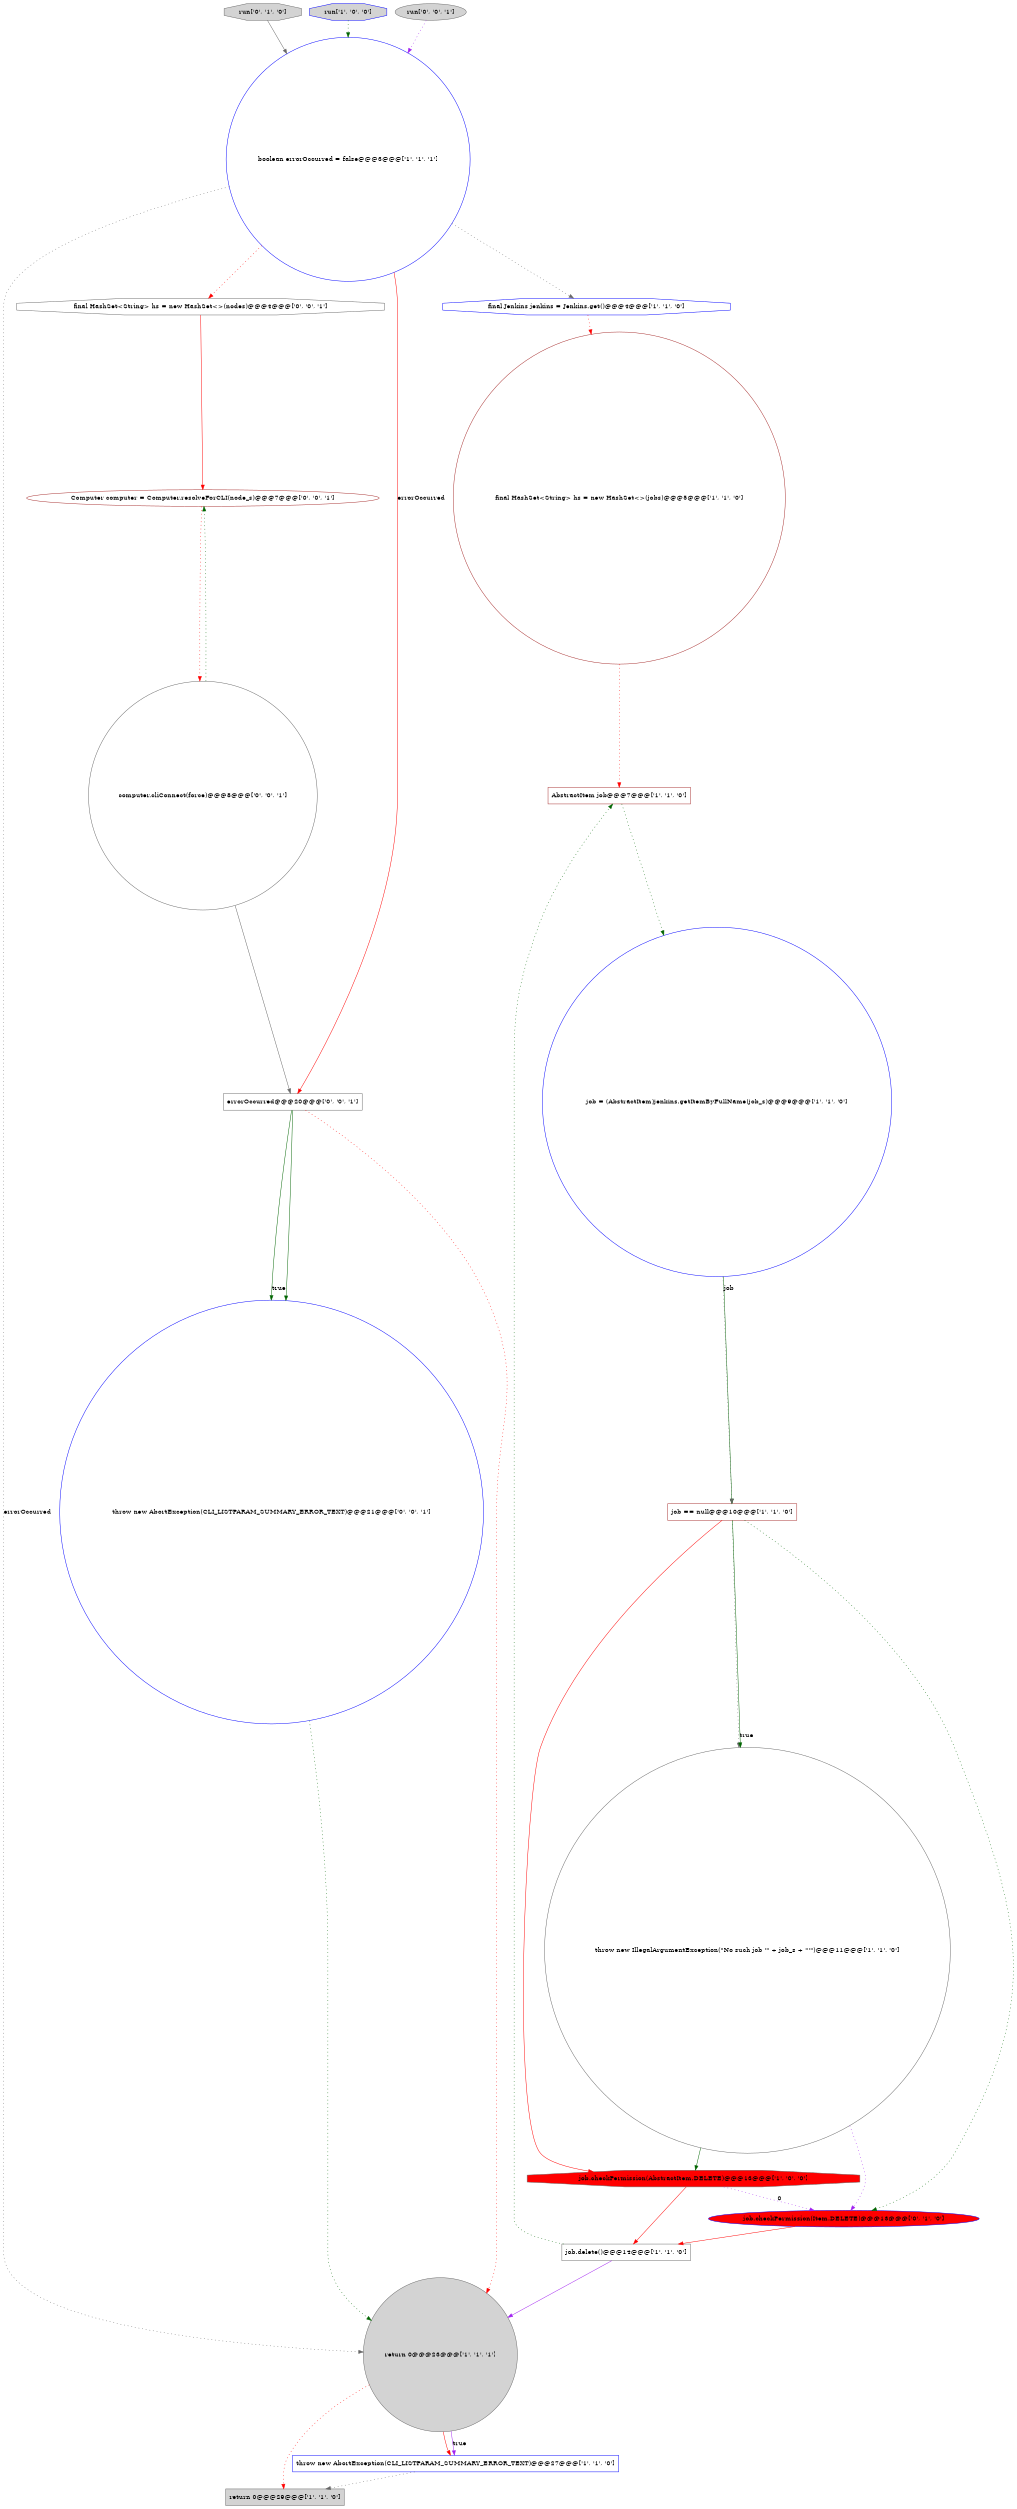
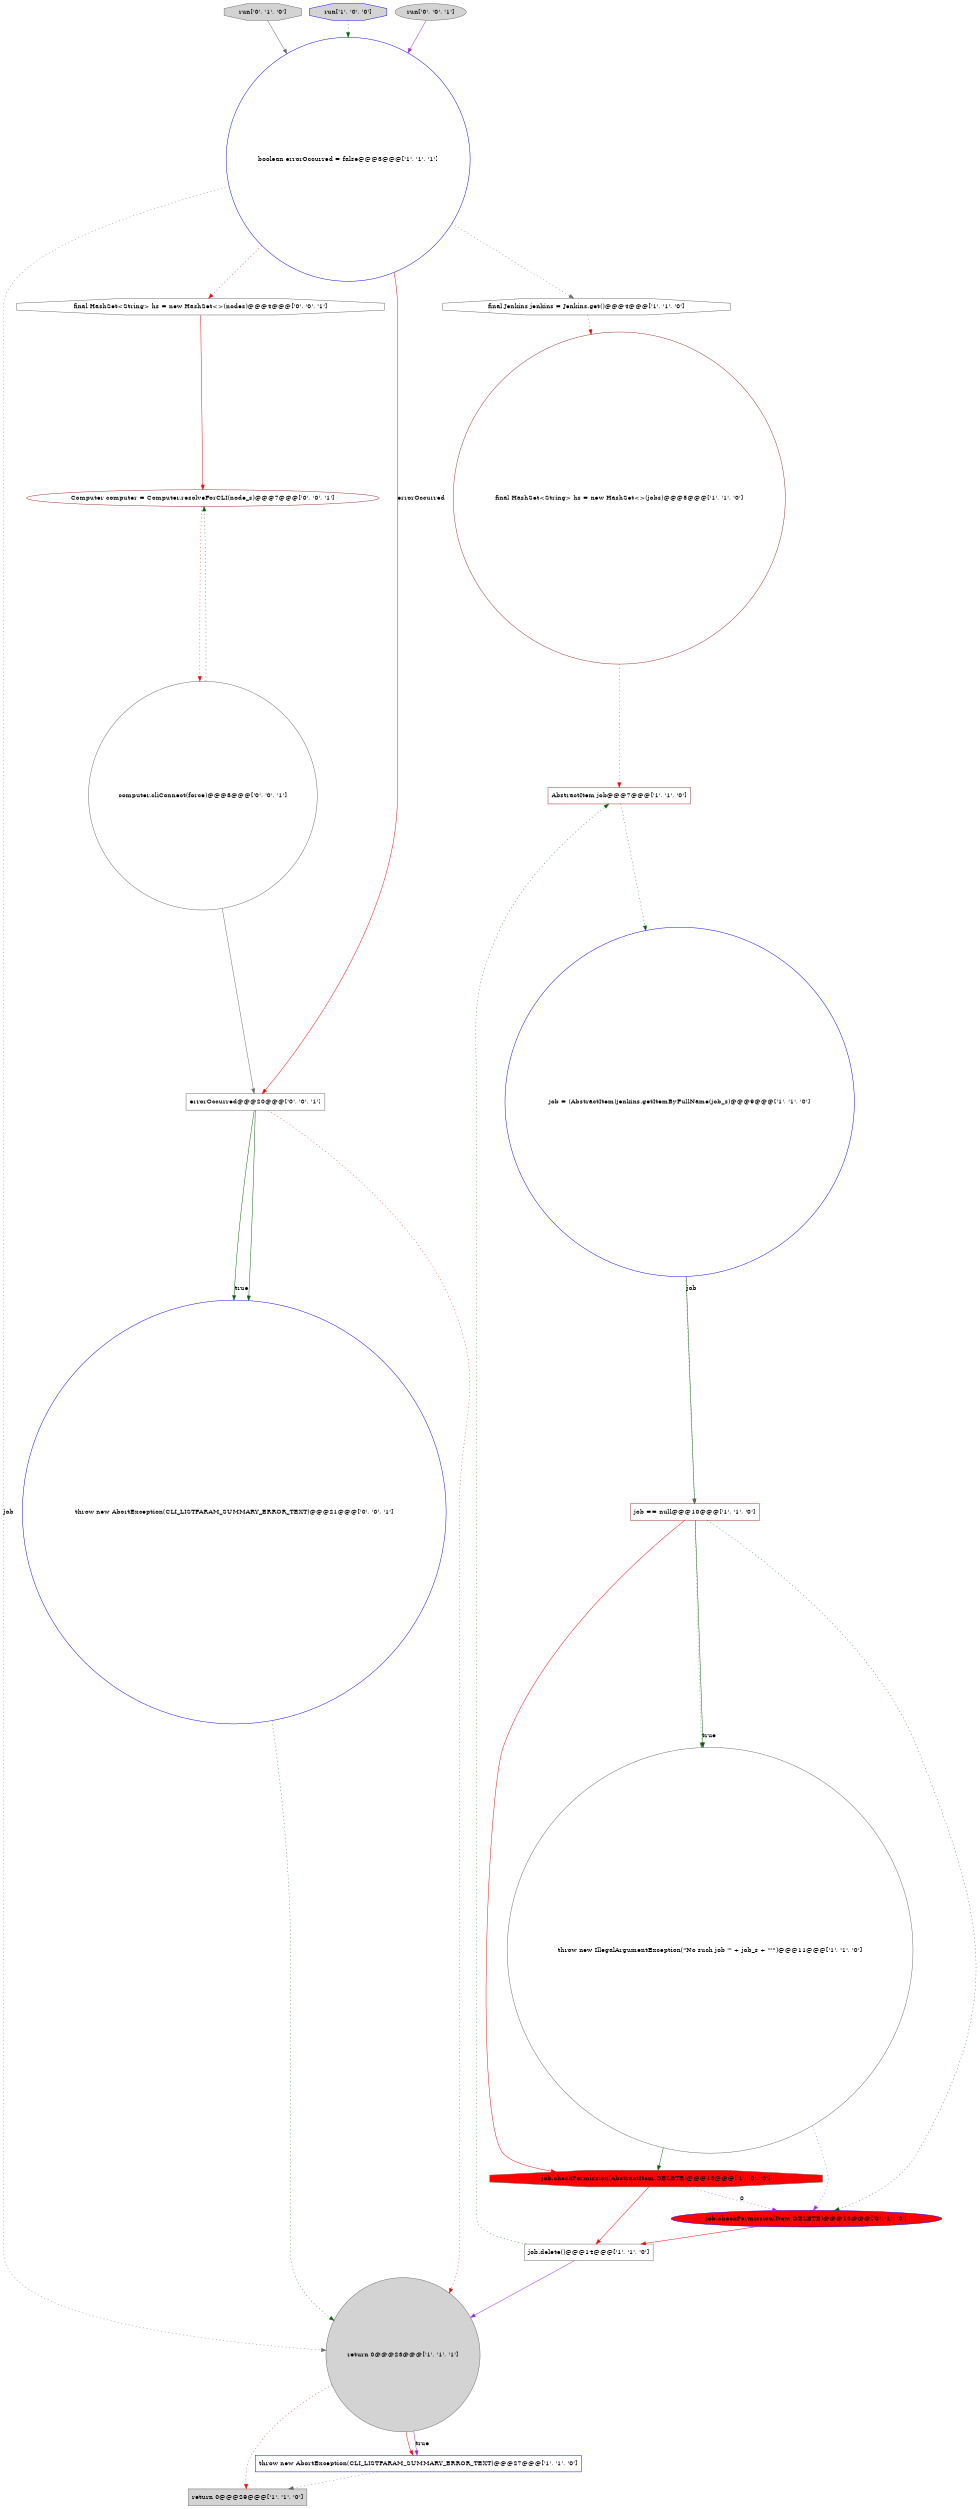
edge "run['0', '0', '1']" -> "boolean errorOccurred = false@@@3@@@['1', '1', '1']": style dotted -> solid
node "final Jenkins jenkins = Jenkins.get()@@@4@@@['1', '1', '0']": color blue -> gray40
edge "boolean errorOccurred = false@@@3@@@['1', '1', '1']" -> "return 0@@@23@@@['1', '1', '1']": label "errorOccurred" -> "job"
